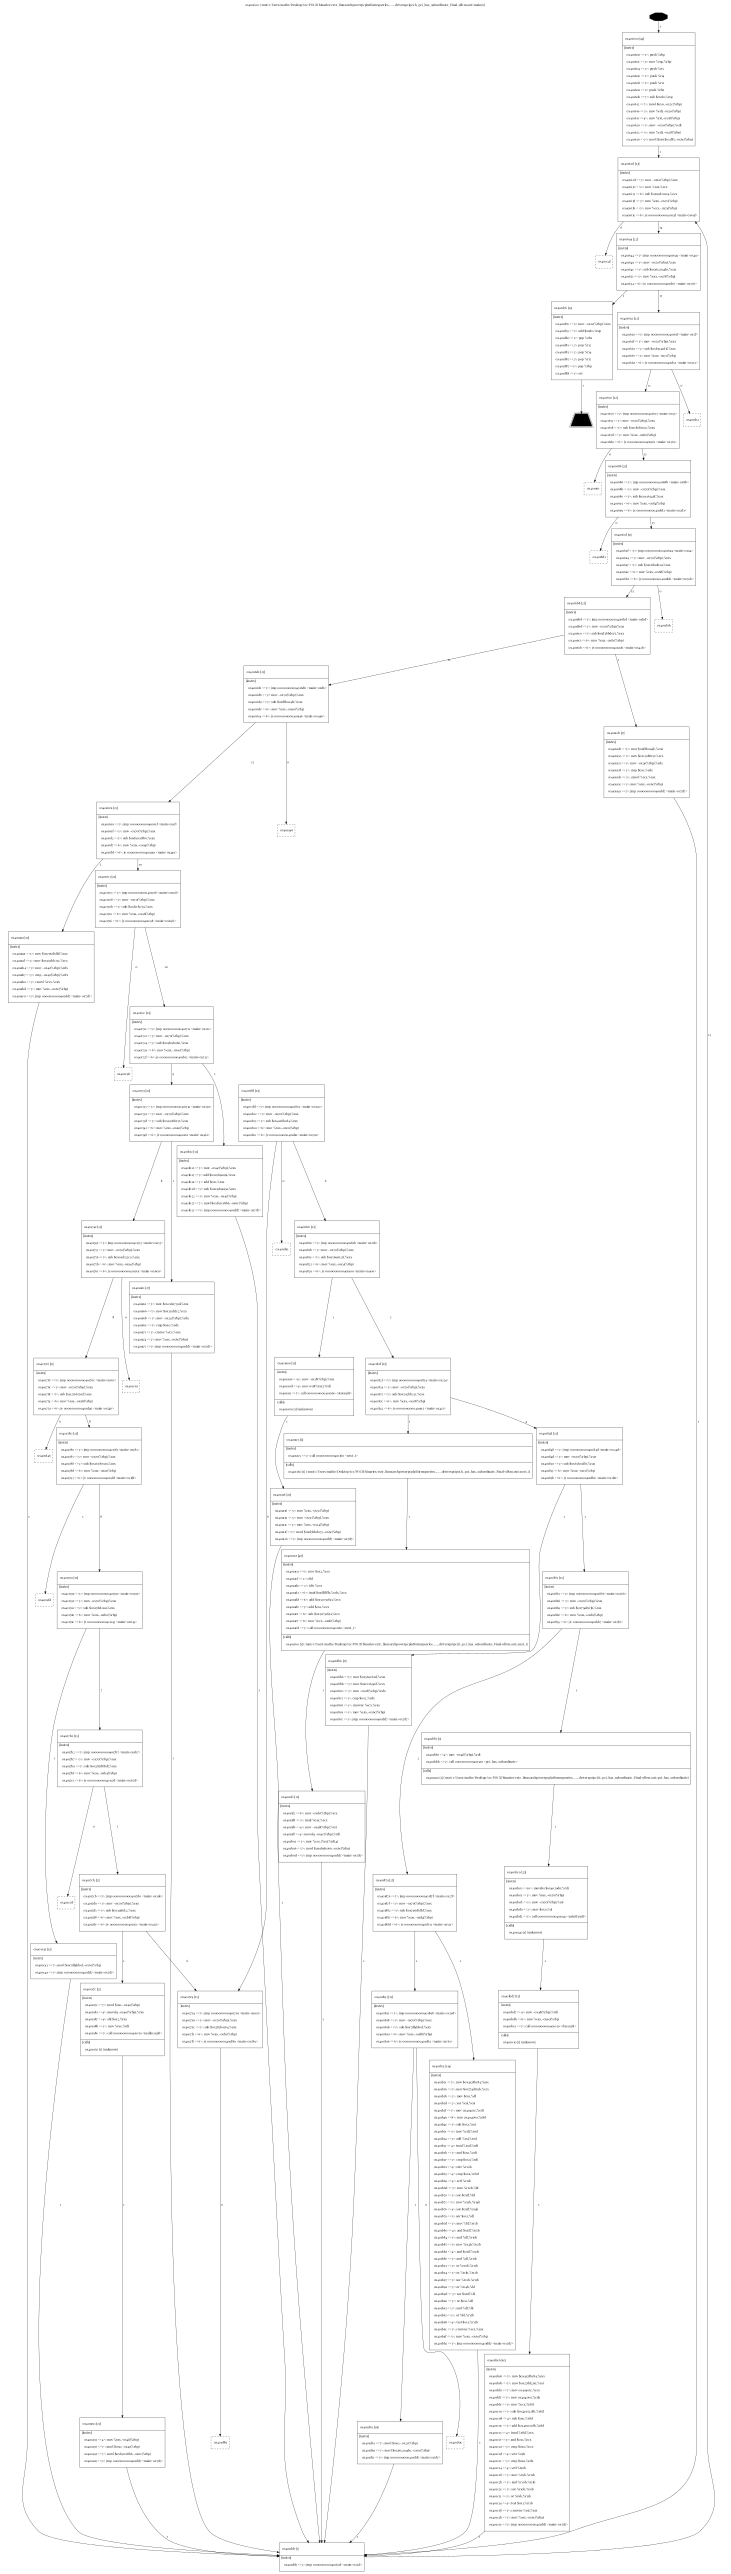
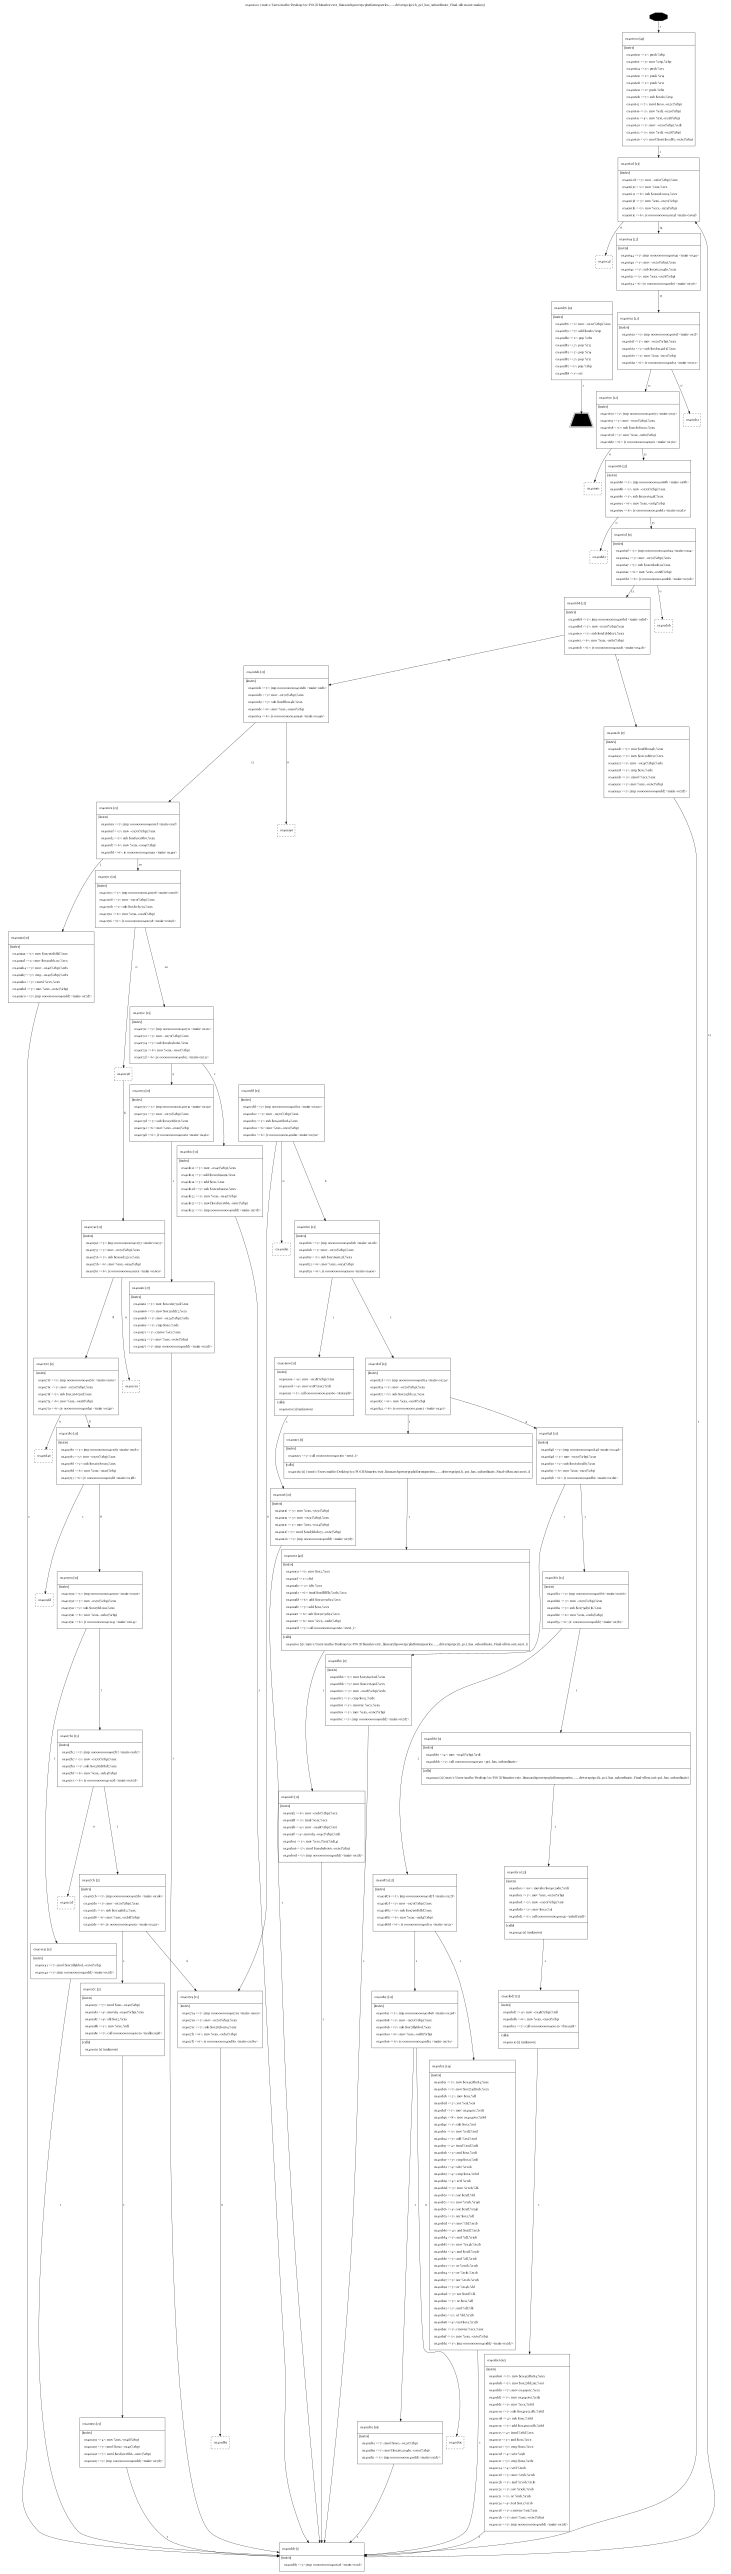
edge "0x401644 [22]" -> "0x401d76 [19]": removed, label "1"
edge "0x401735 [25]" -> "0x40174e [25]": now "0x401c98" -> "0x40174e [25]"
